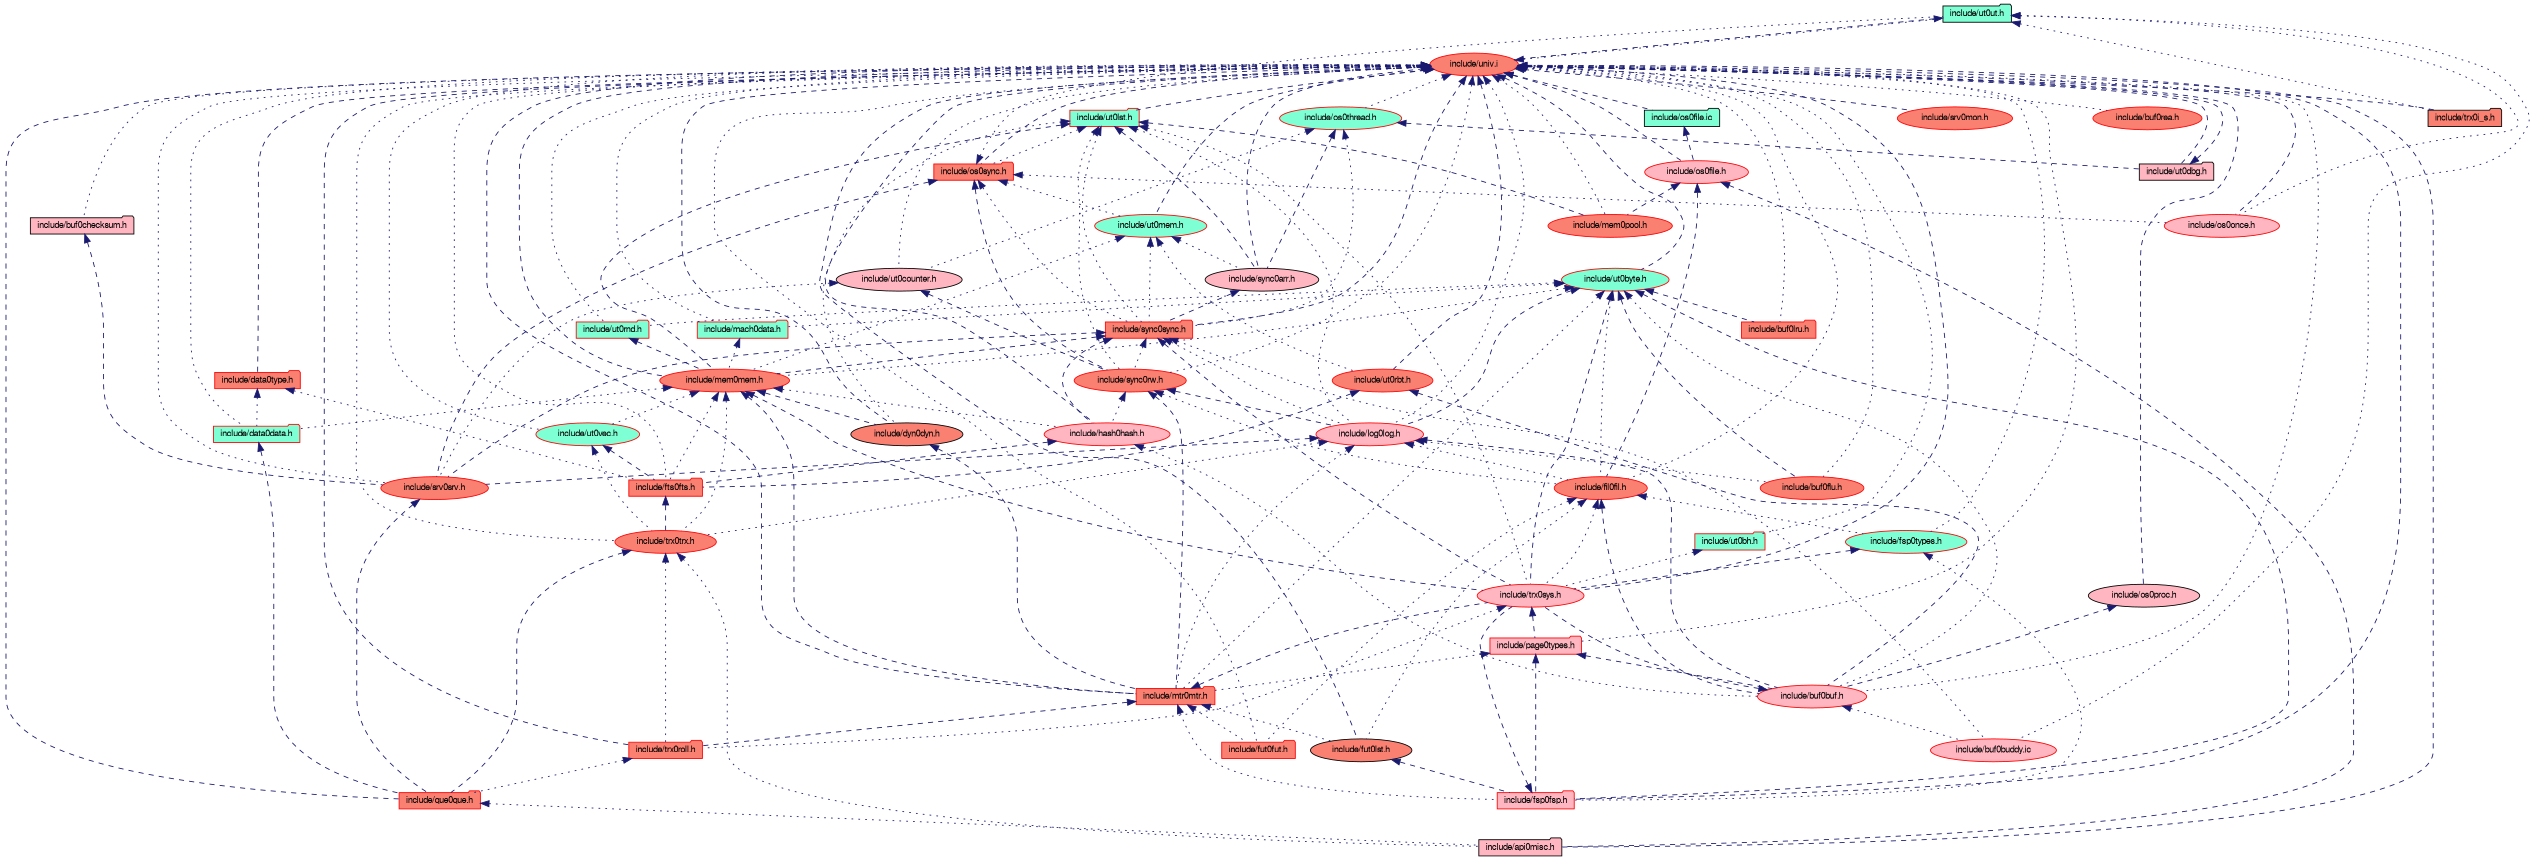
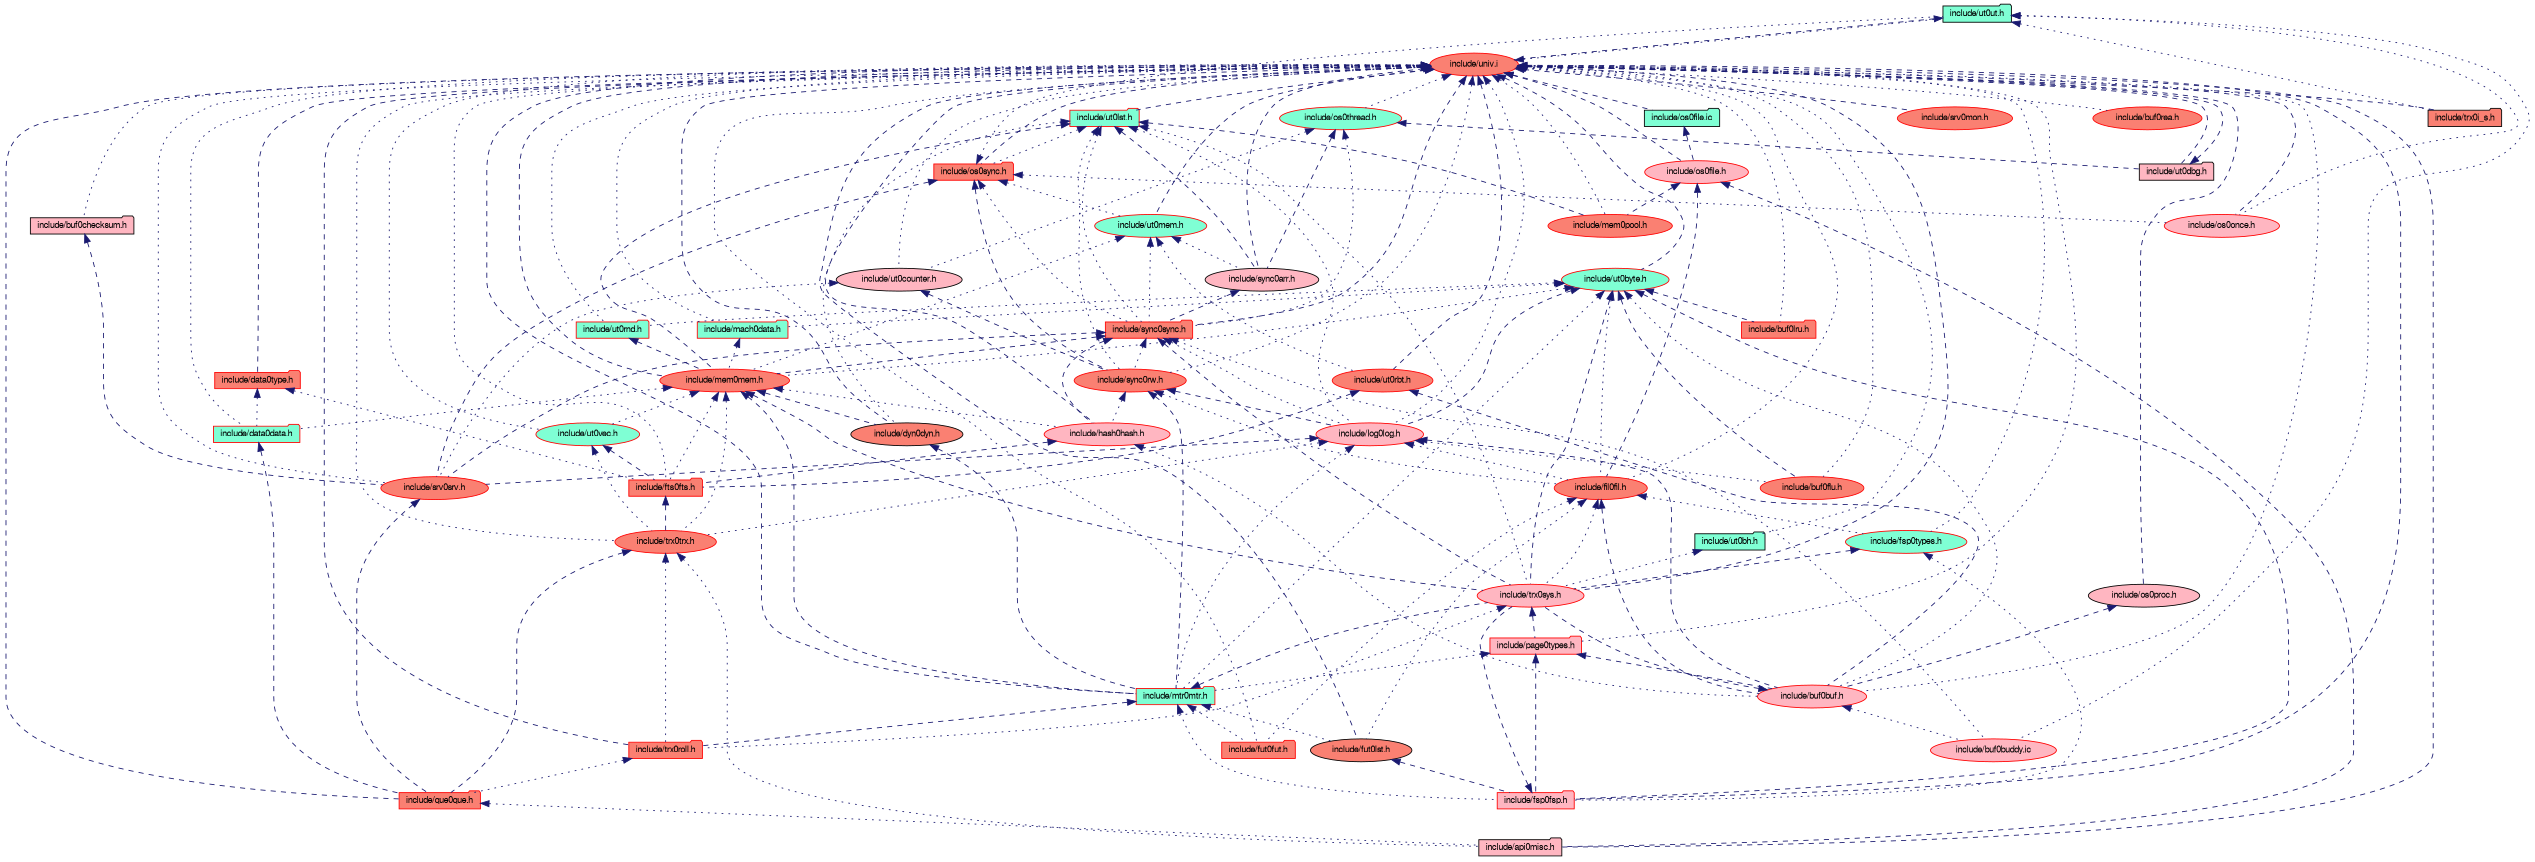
node "include/ut0bh.h": color red -> black
node "include/mtr0mtr.h": fillcolor salmon -> aquamarine
